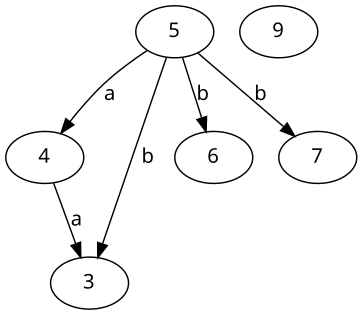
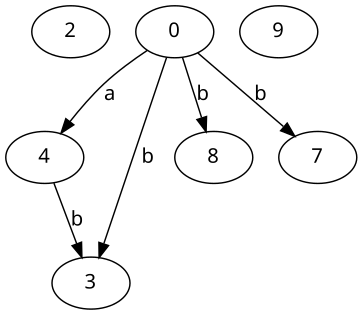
node "2": added
node "5": label "5" -> "0"
node "6": label "6" -> "8"
edge "4" -> "3": label "a" -> "b"
